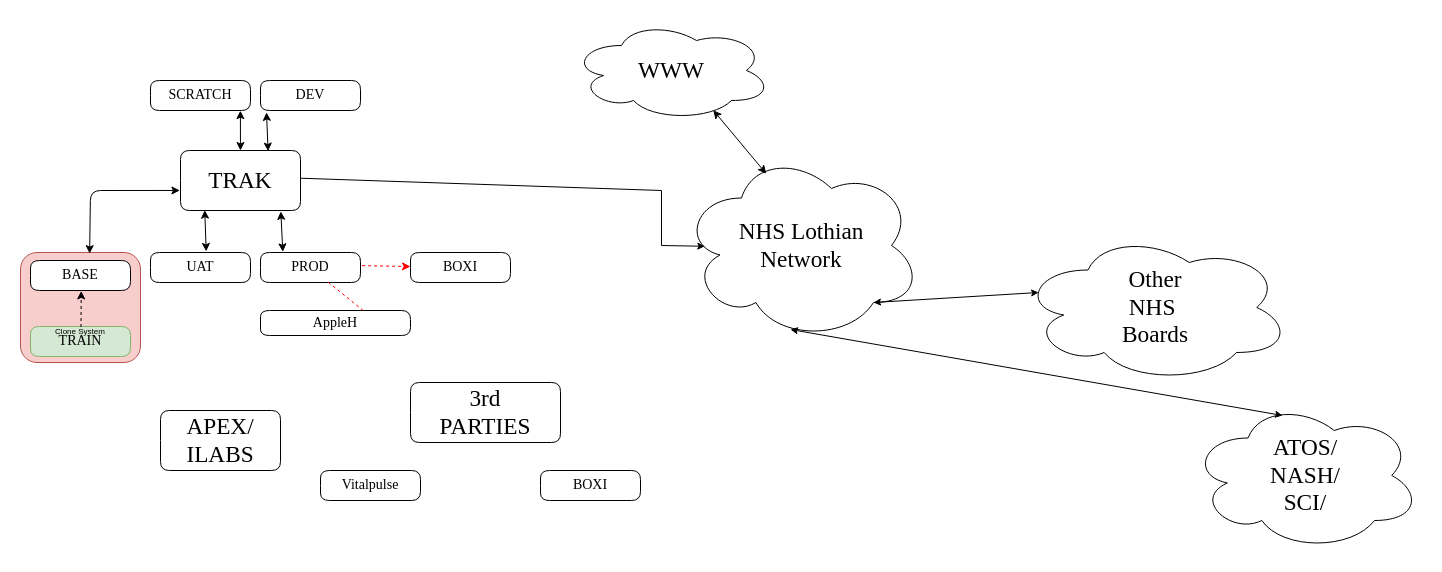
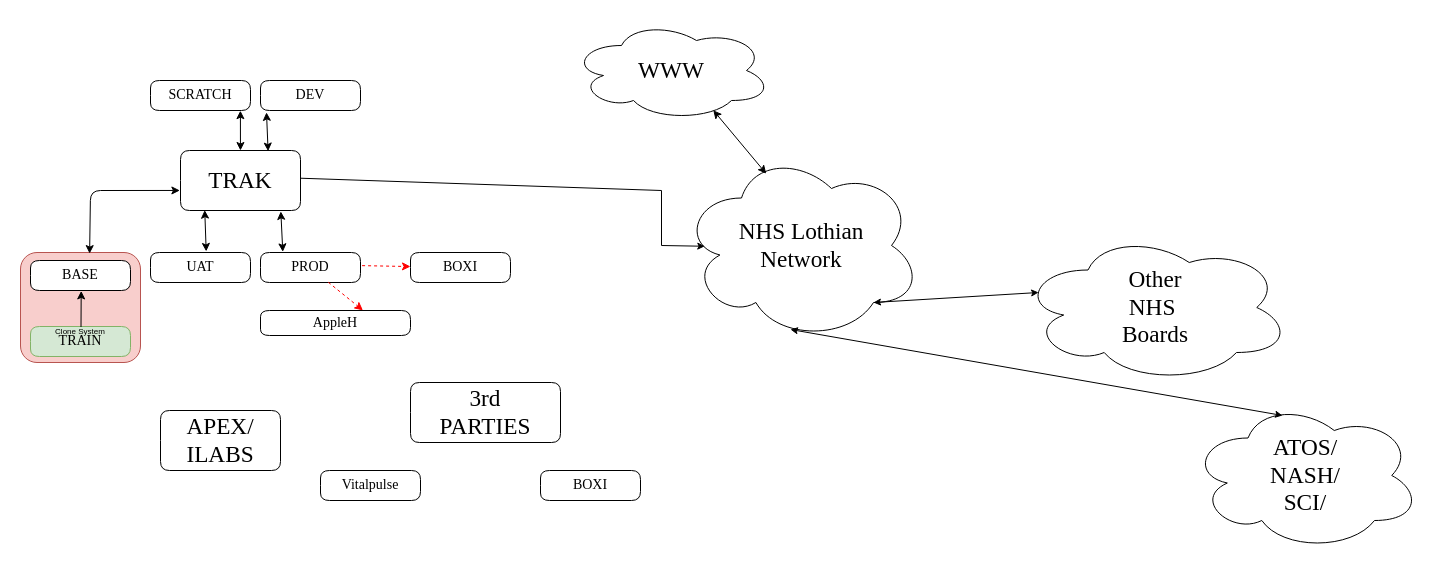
edge "PROD" -- "AppleH": arrowhead none -> classic
edge "TRAIN" -> "BASE": style dashed -> solid
